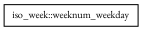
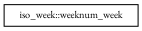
node "iso_week::weeknum_weekday": label "iso_week::weeknum_weekday" -> "iso_week::weeknum_week"
